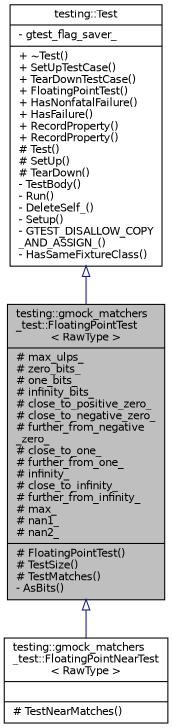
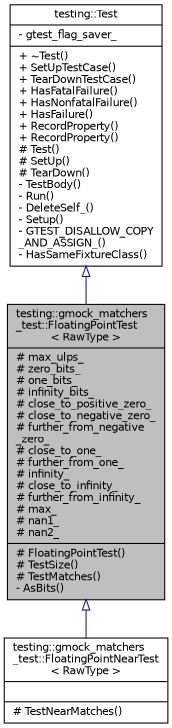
node "testing::Test": text "+ FloatingPointTest()" -> "+ HasFatalFailure()"
